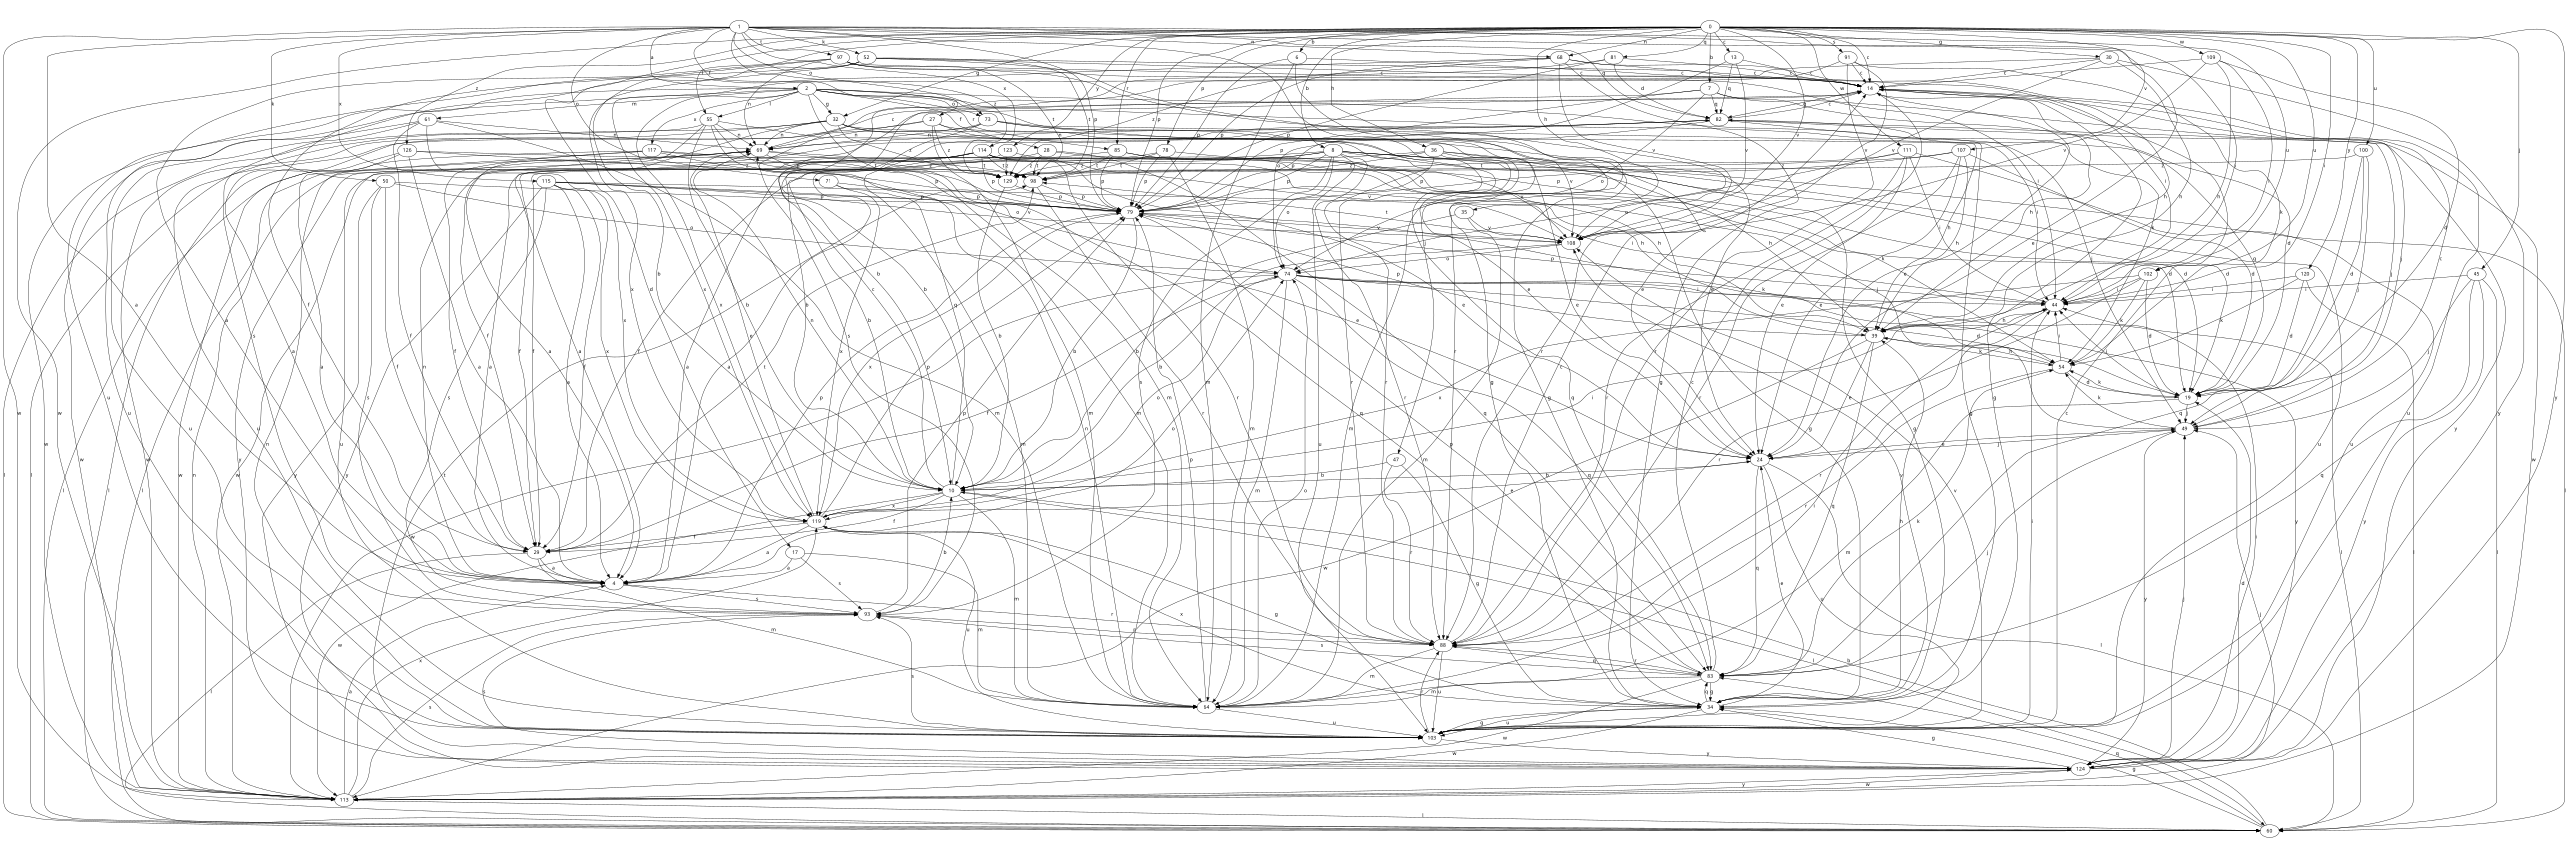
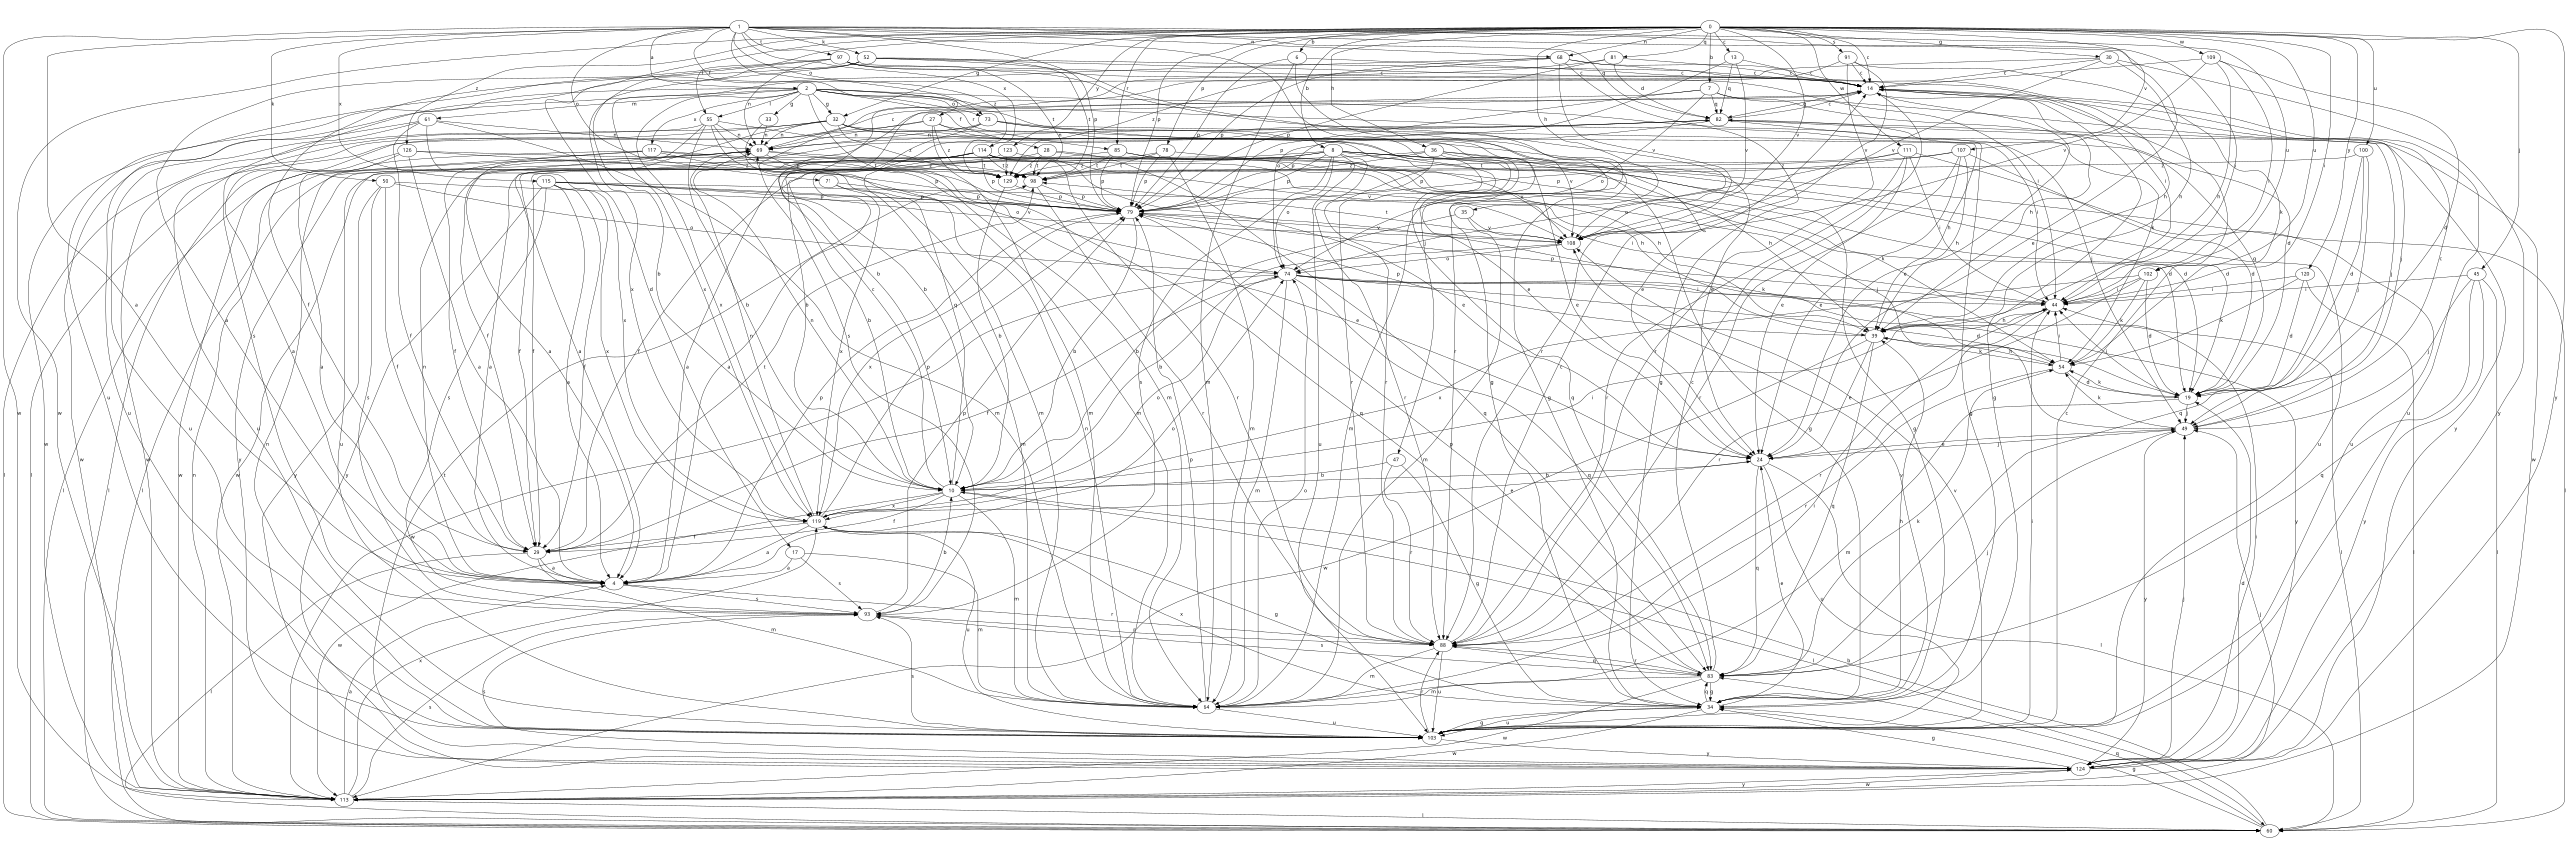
node "33": added
edge "119" -> "69": label "e" -> "n"
